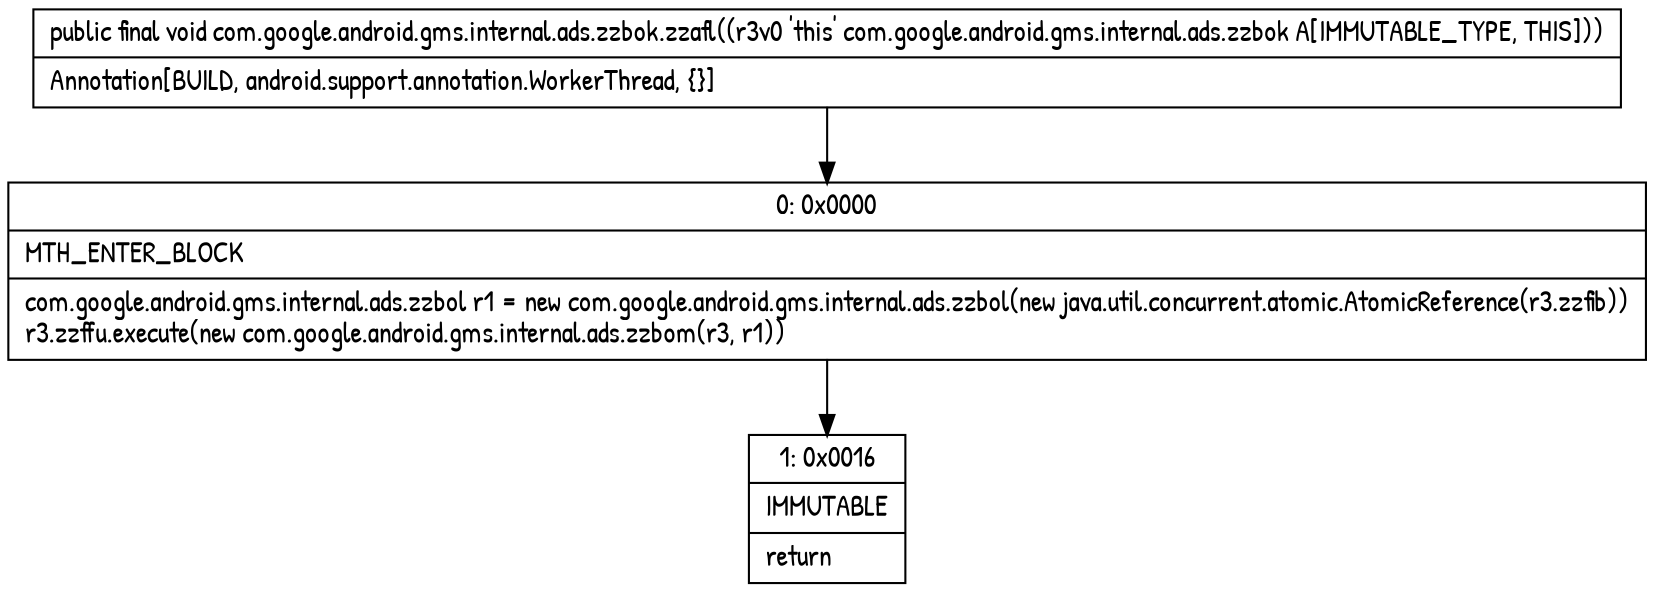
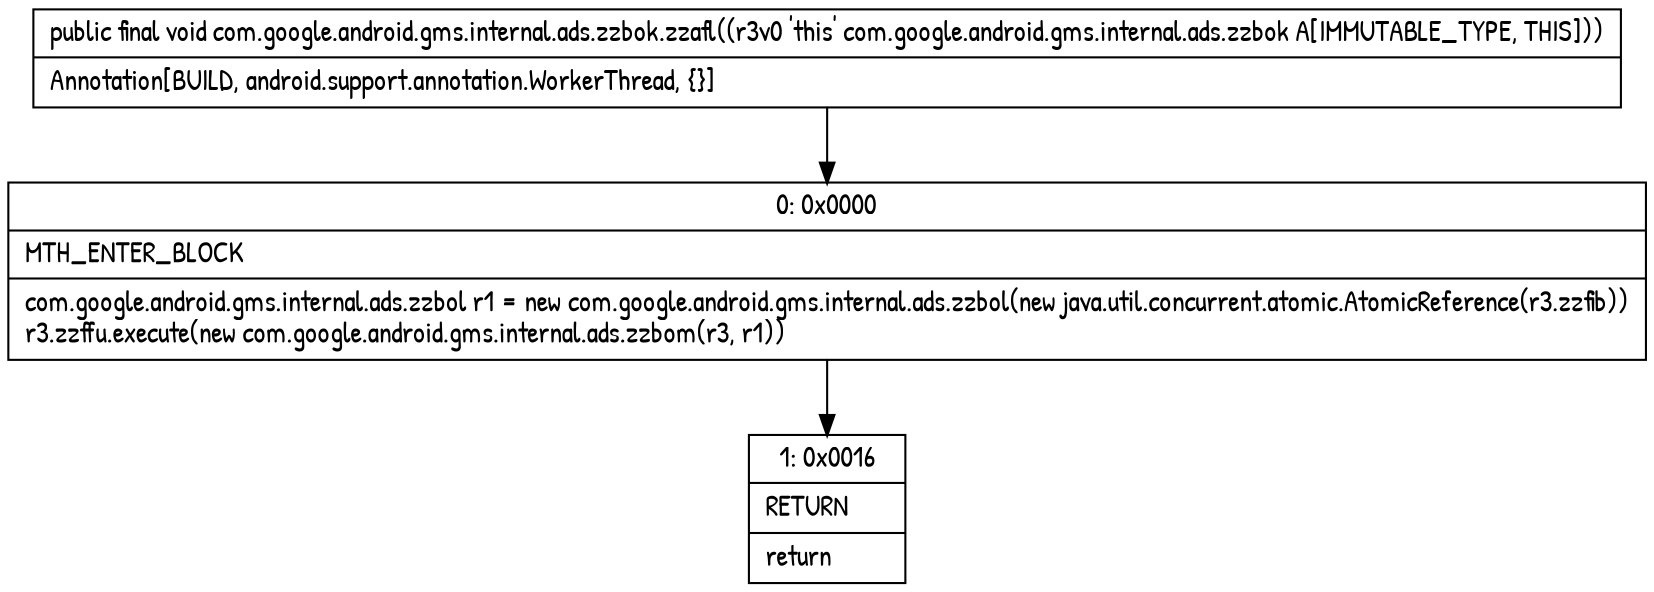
node "1: 0x0016": text "IMMUTABLE" -> "RETURN"
